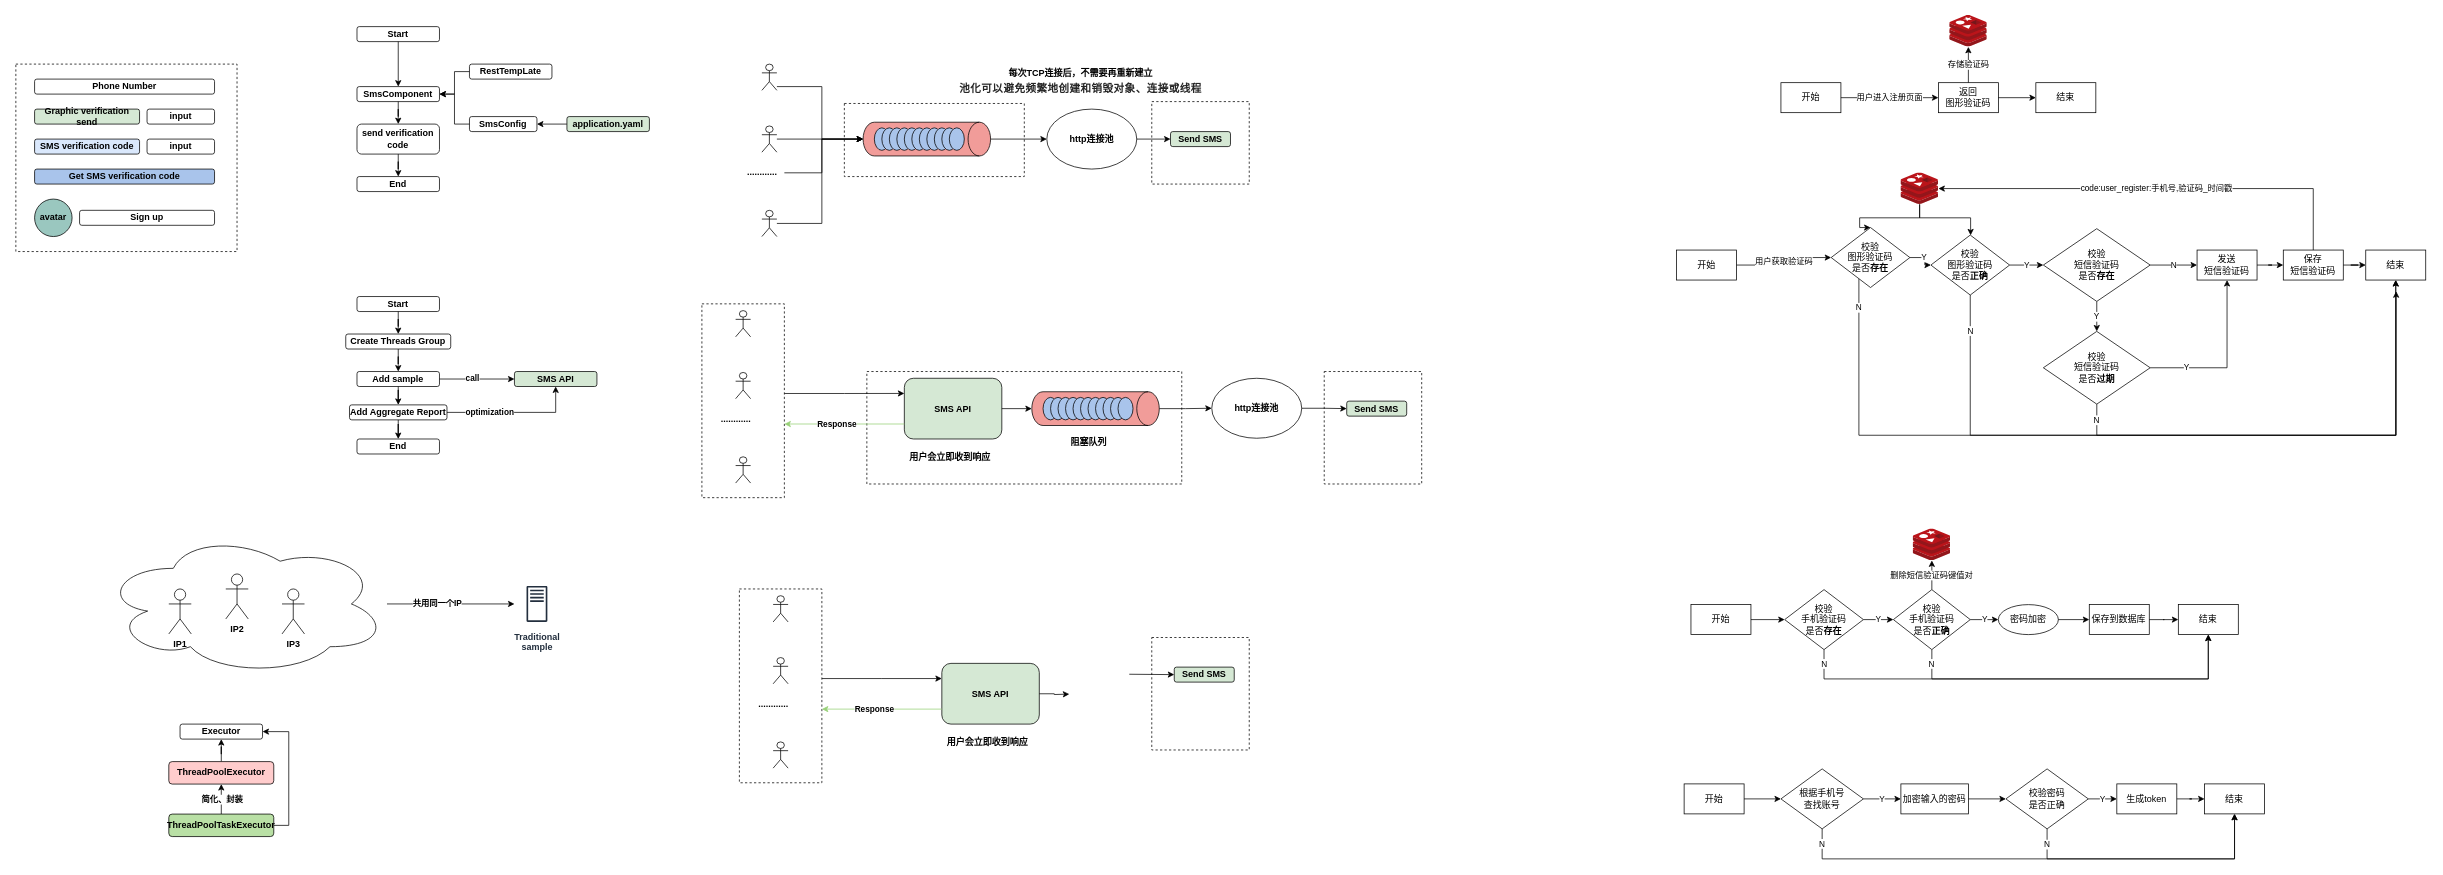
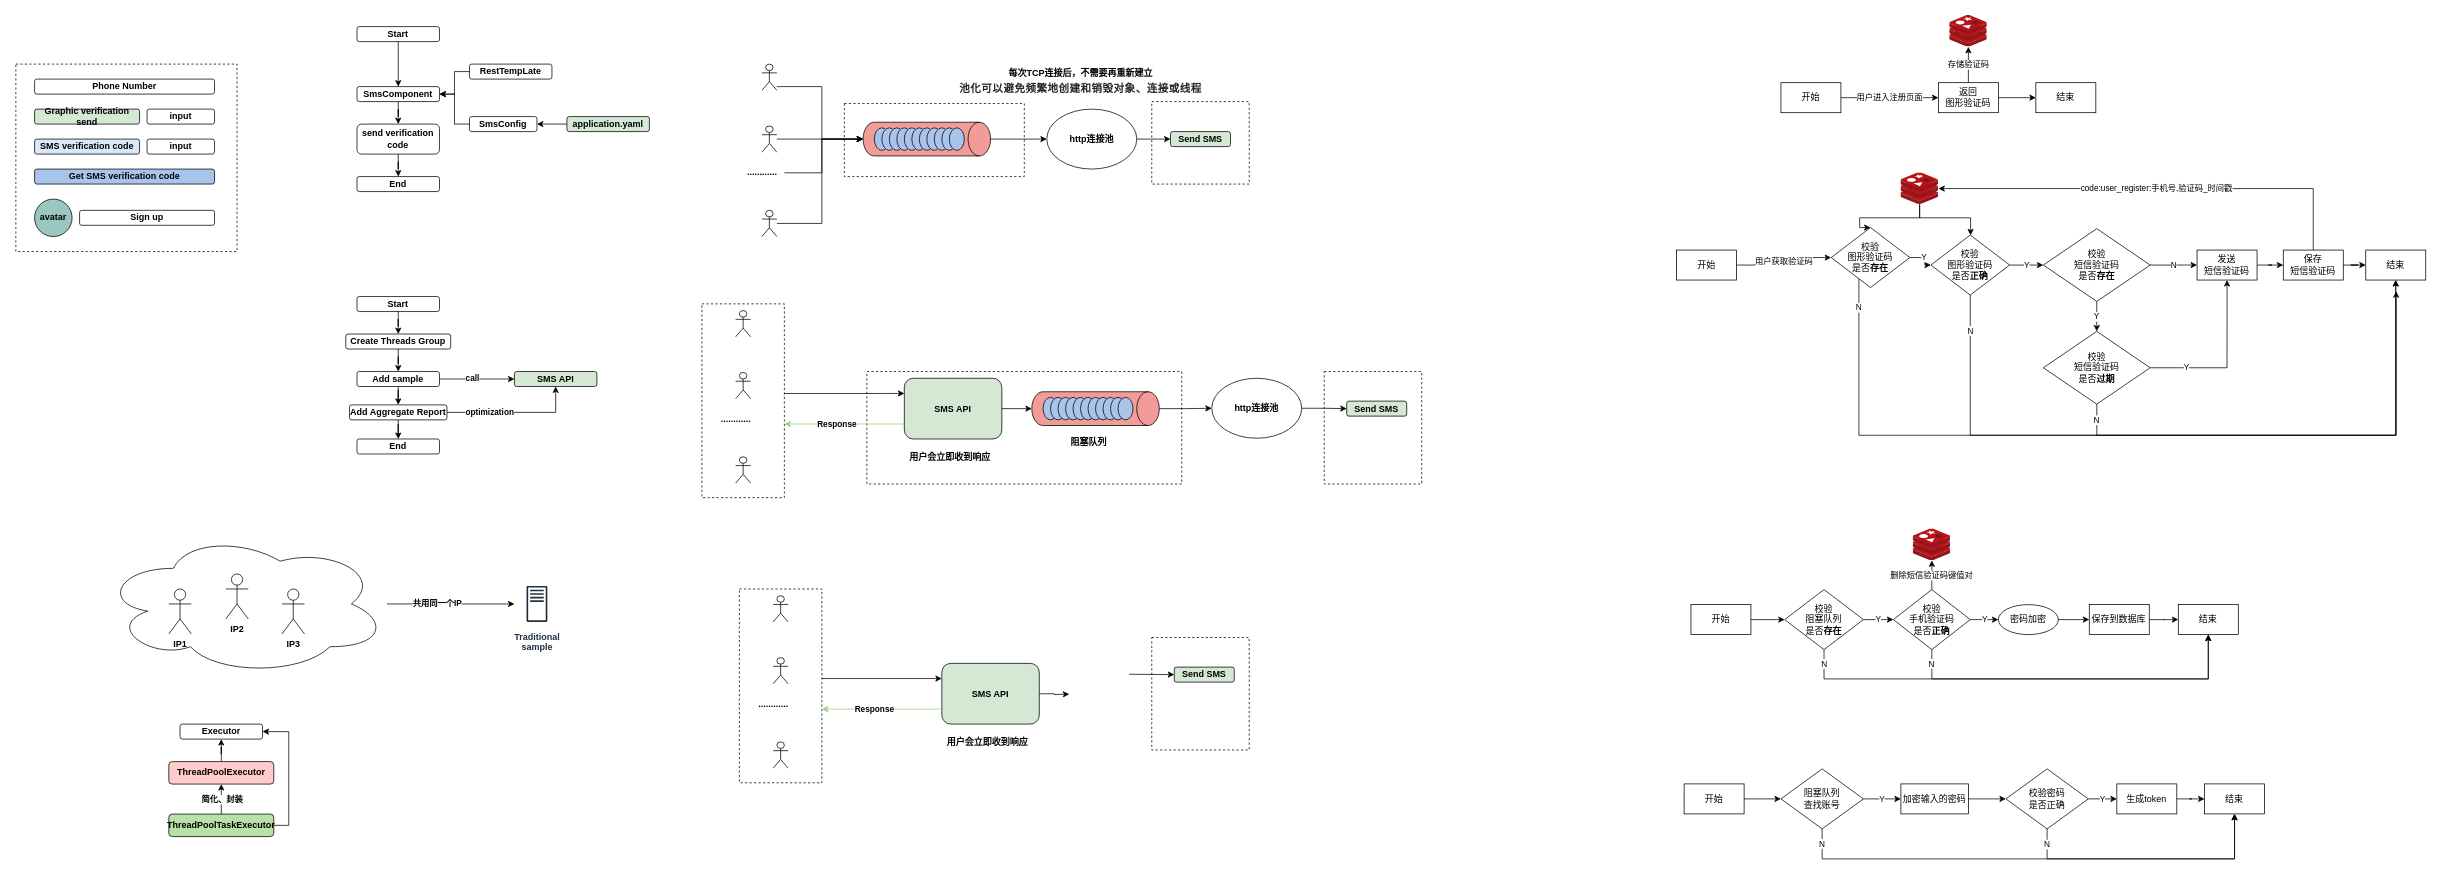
node "校验 手机验证码 是否存在": label "校验 手机验证码 是否存在" -> "校验 阻塞队列 是否存在"
node "根据手机号 查找账号": label "根据手机号 查找账号" -> "阻塞队列 查找账号"
